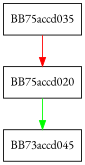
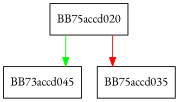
edge "BB75accd035" -> "BB75accd020": reversed
